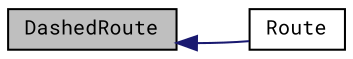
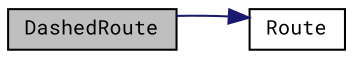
edge "Route" -> "DashedRoute": reversed
